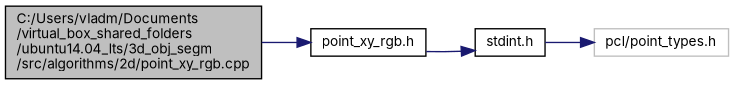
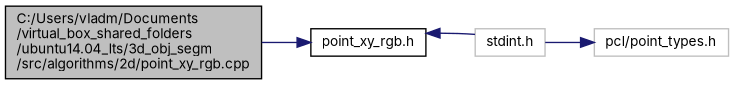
node "stdint.h": color black -> grey75
edge "point_xy_rgb.h" -> "stdint.h": reversed
